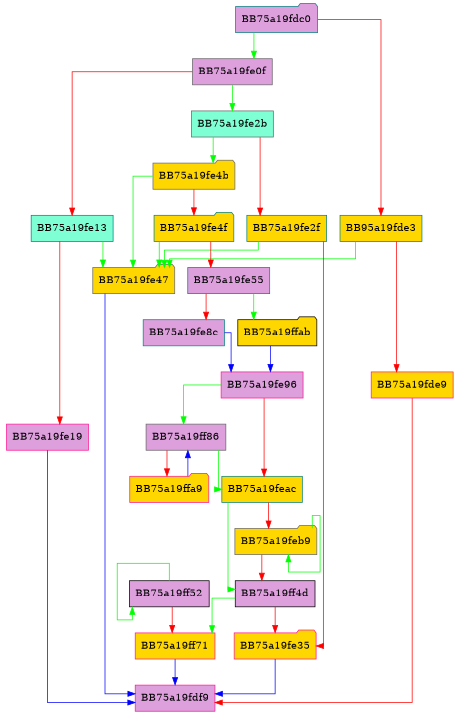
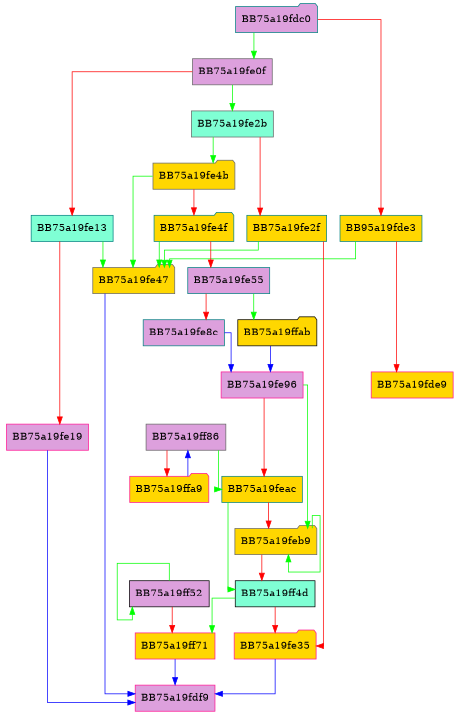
edge "BB75a19fe96" -> "BB75a19ff86": now "BB75a19fe96" -> "BB75a19feb9"
node "BB75a19ff4d": fillcolor plum -> aquamarine
edge "BB75a19fde9" -> "BB75a19fdf9": removed
